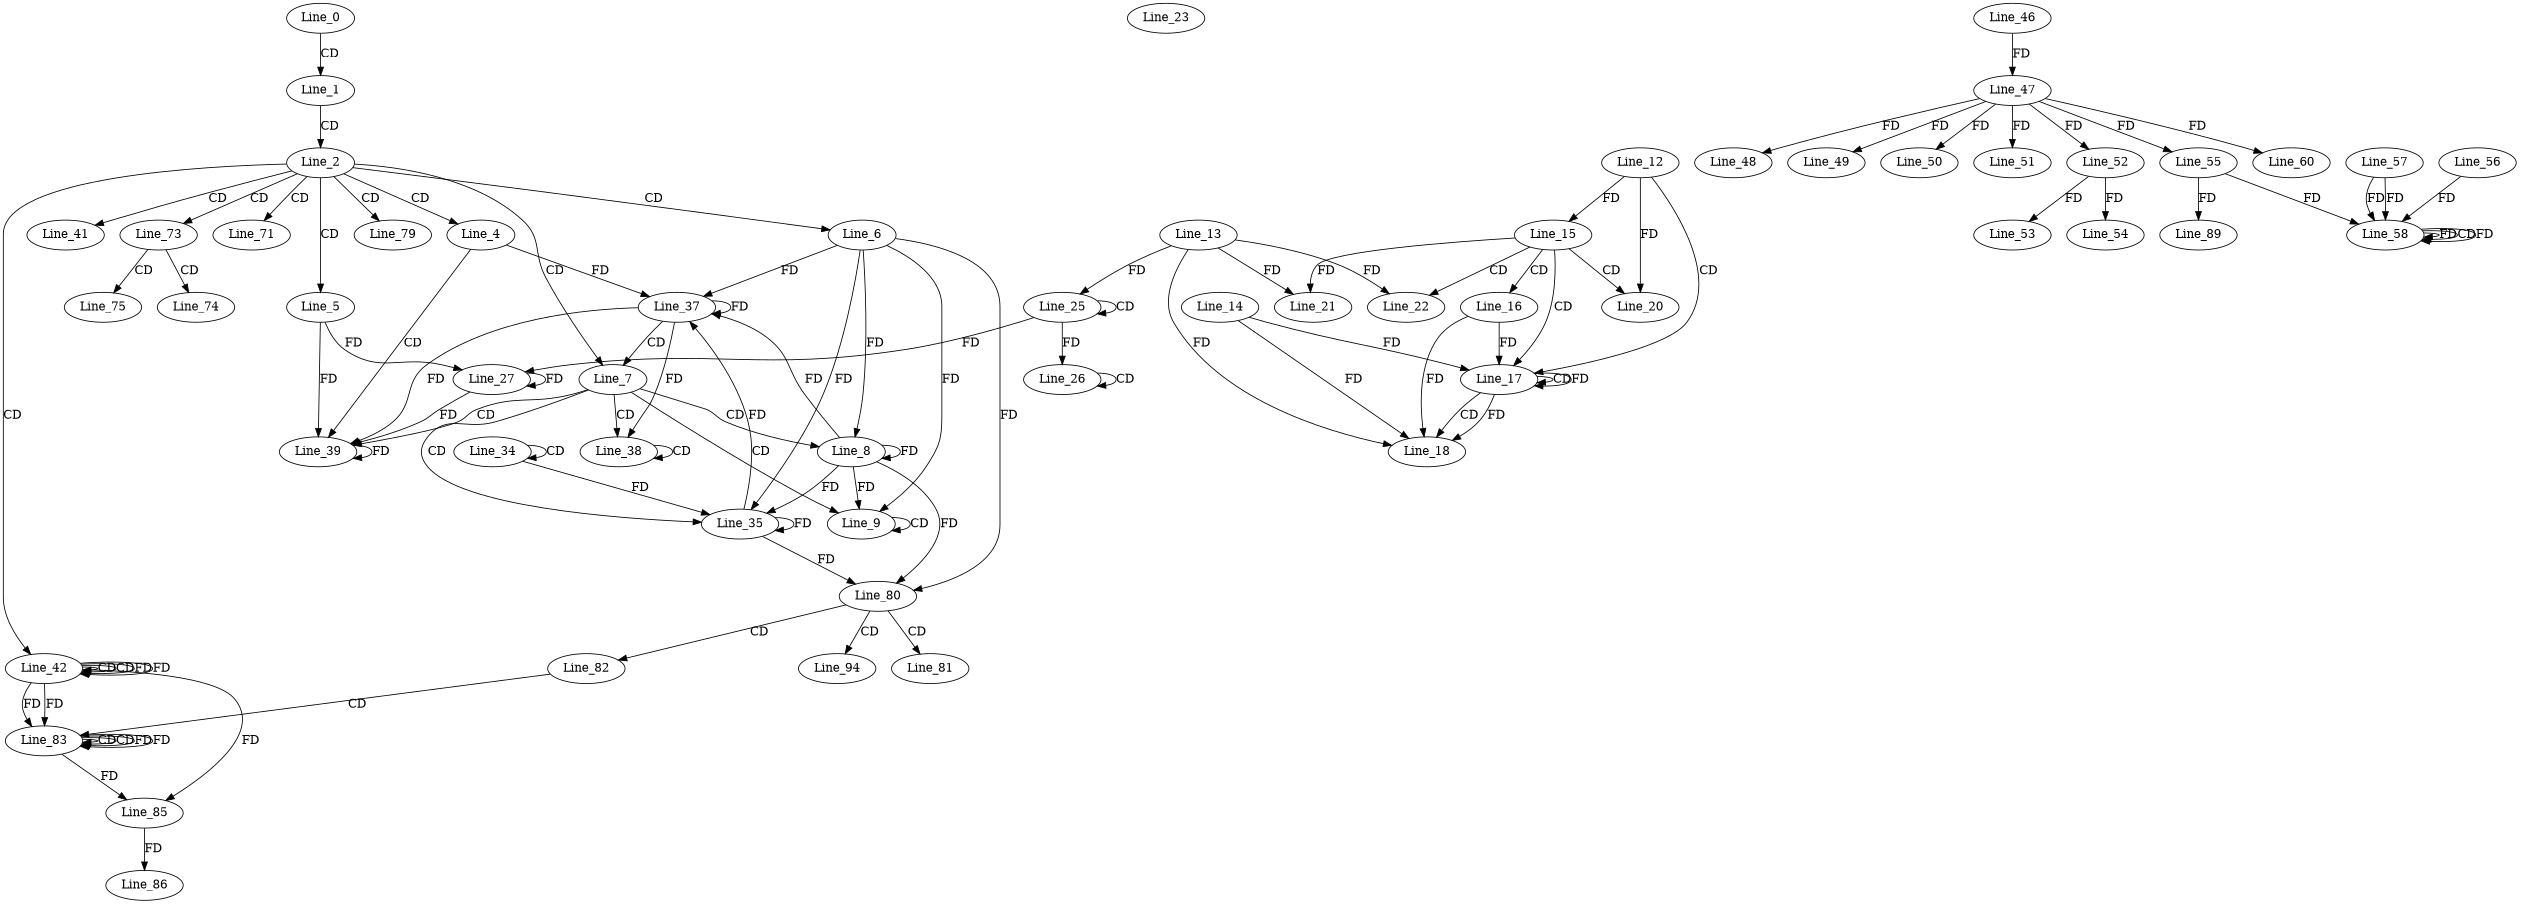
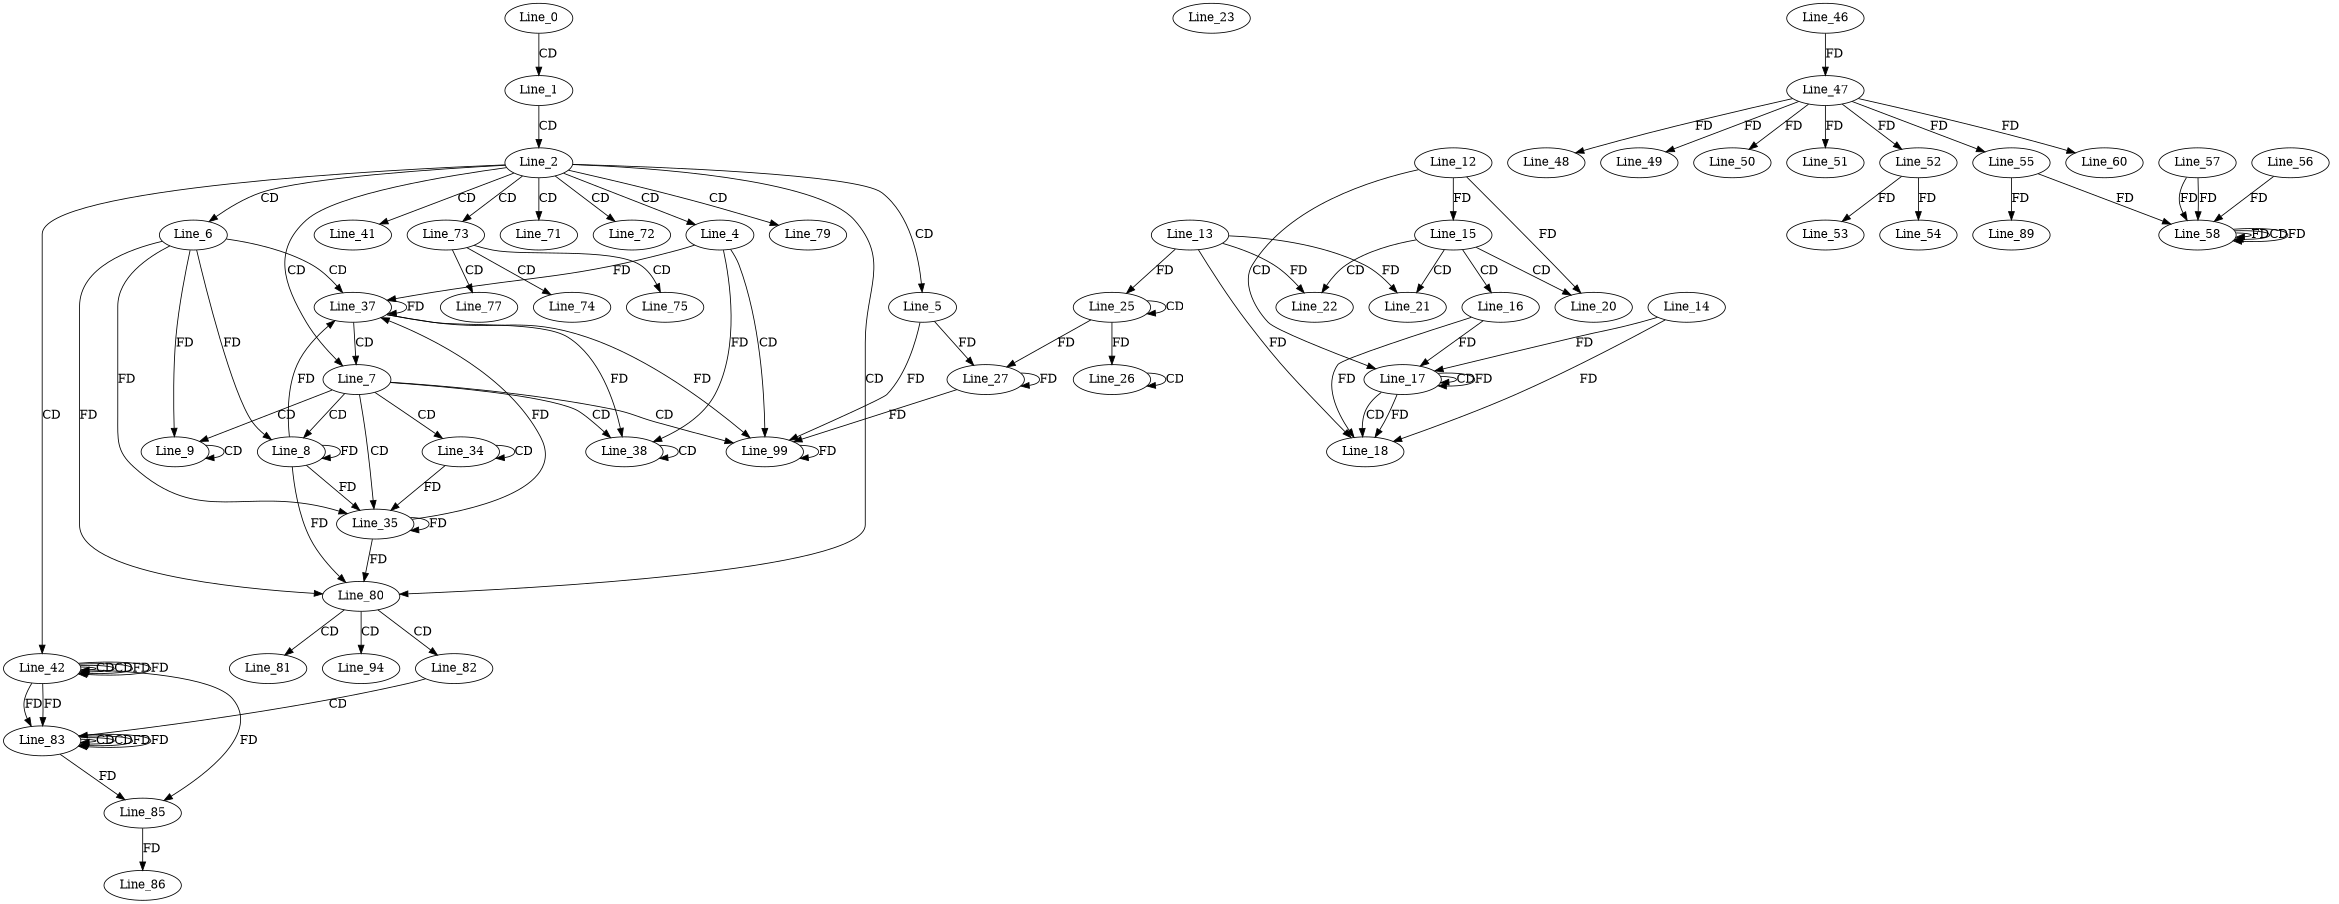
node "Line_72": added
edge "Line_6" -> "Line_37": label "FD" -> "CD"
edge "Line_15" -> "Line_21": label "FD" -> "CD"
node "Line_77": added
edge "Line_15" -> "Line_17": removed, label "CD"
edge "Line_4" -> "Line_38": added, label "FD"
edge "Line_7" -> "Line_34": added, label "CD"
node "Line_39": label "Line_39" -> "Line_99"
edge "Line_2" -> "Line_80": added, label "CD"
edge "Line_8" -> "Line_9": removed, label "FD"
